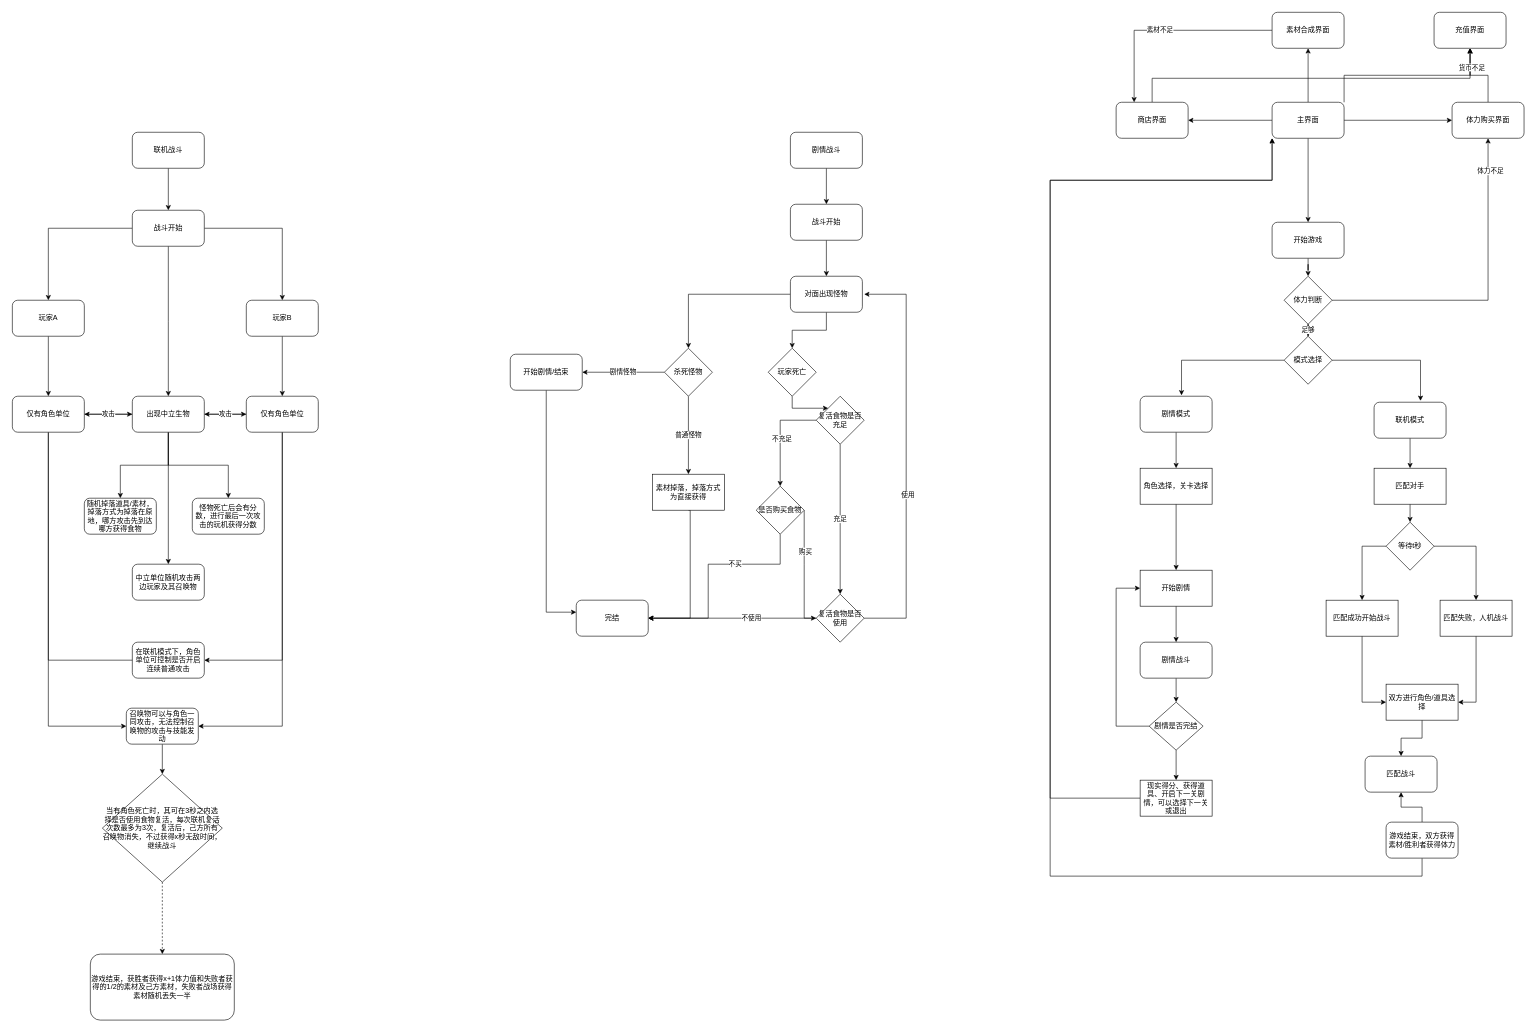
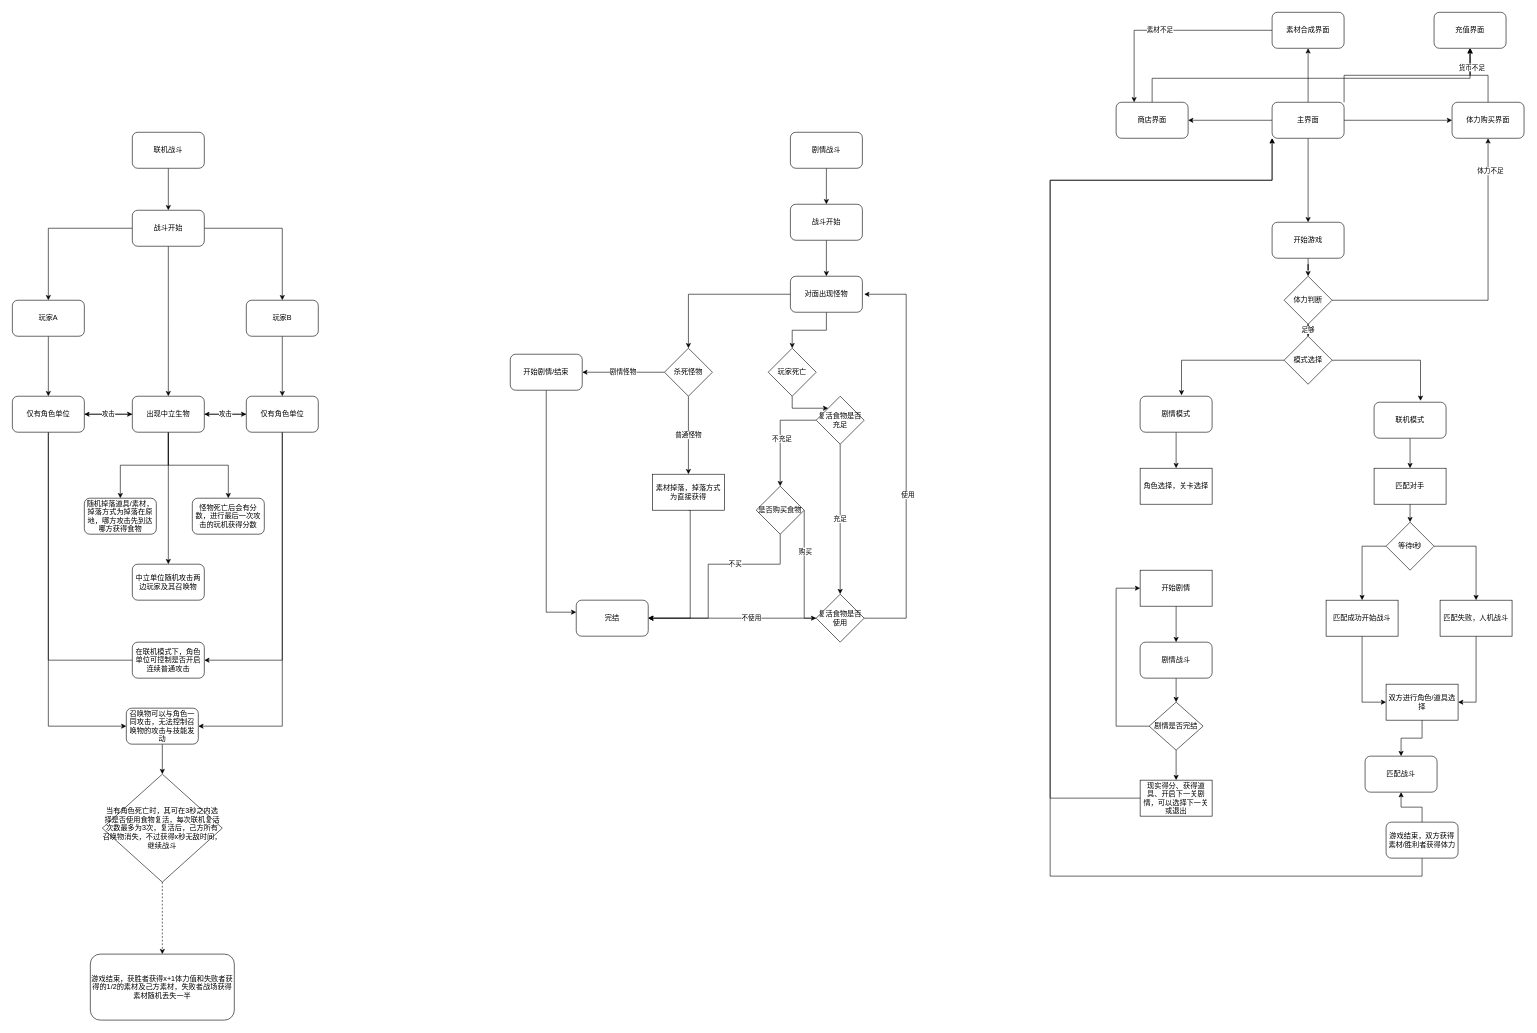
edge "角色选择，关卡选择" -> "开始剧情": removed
